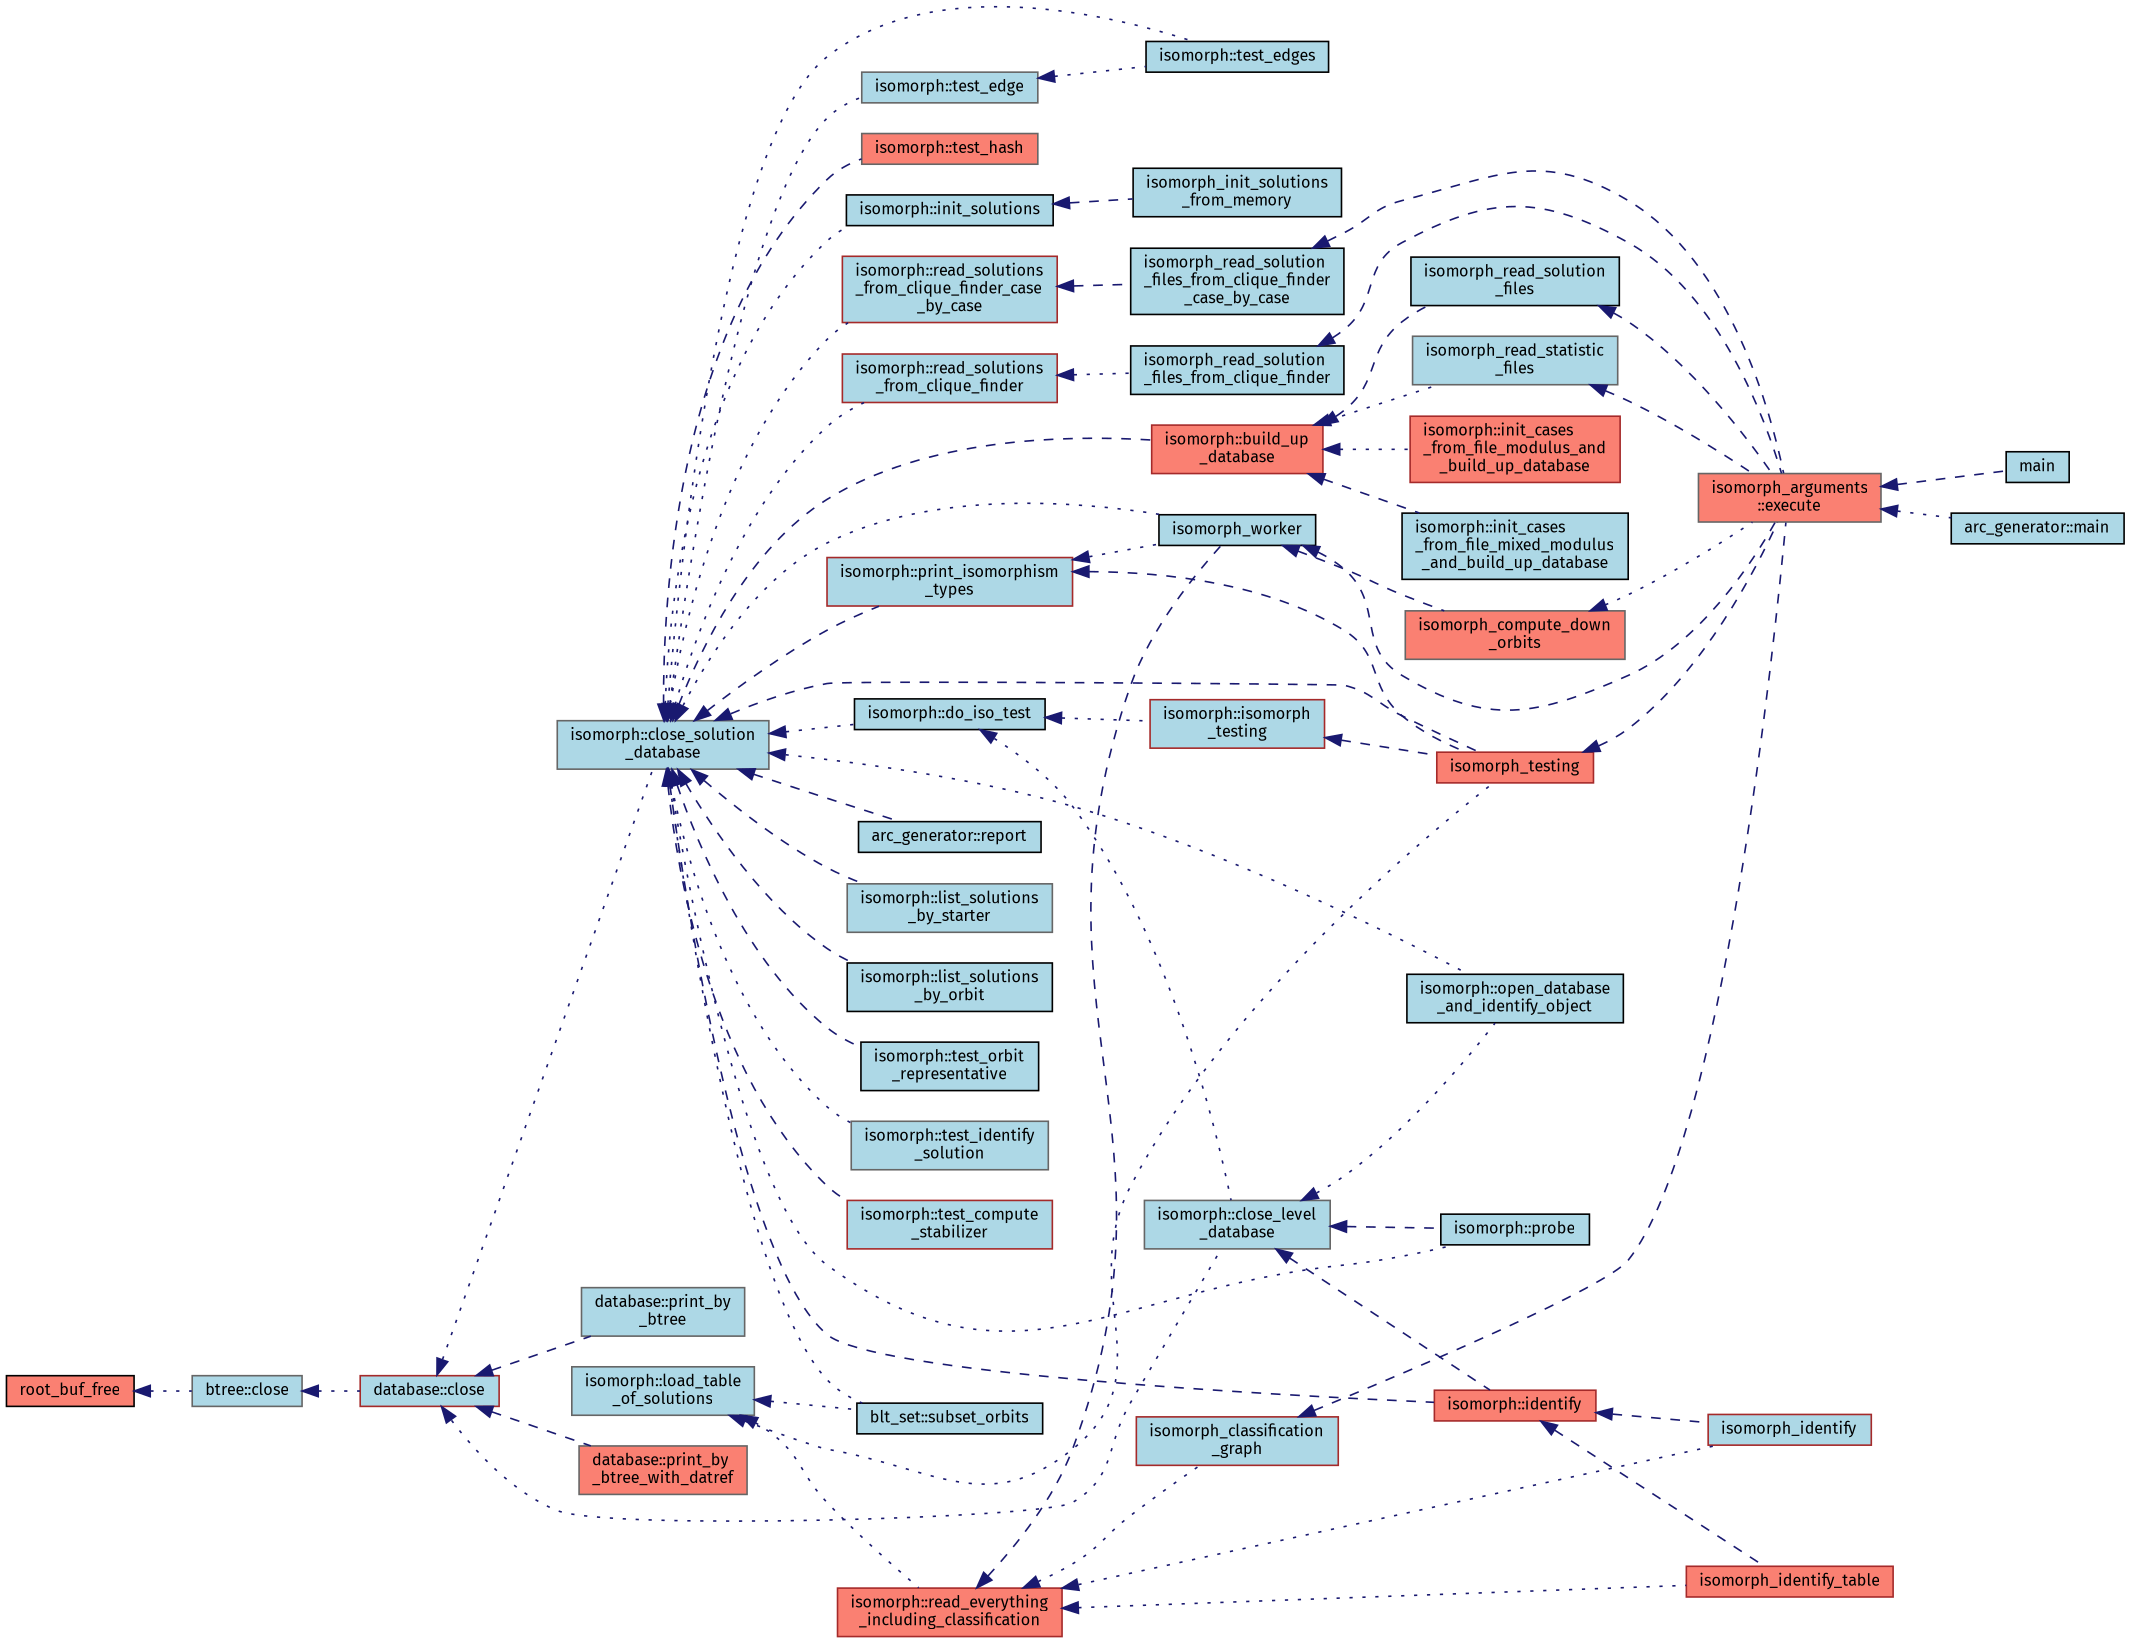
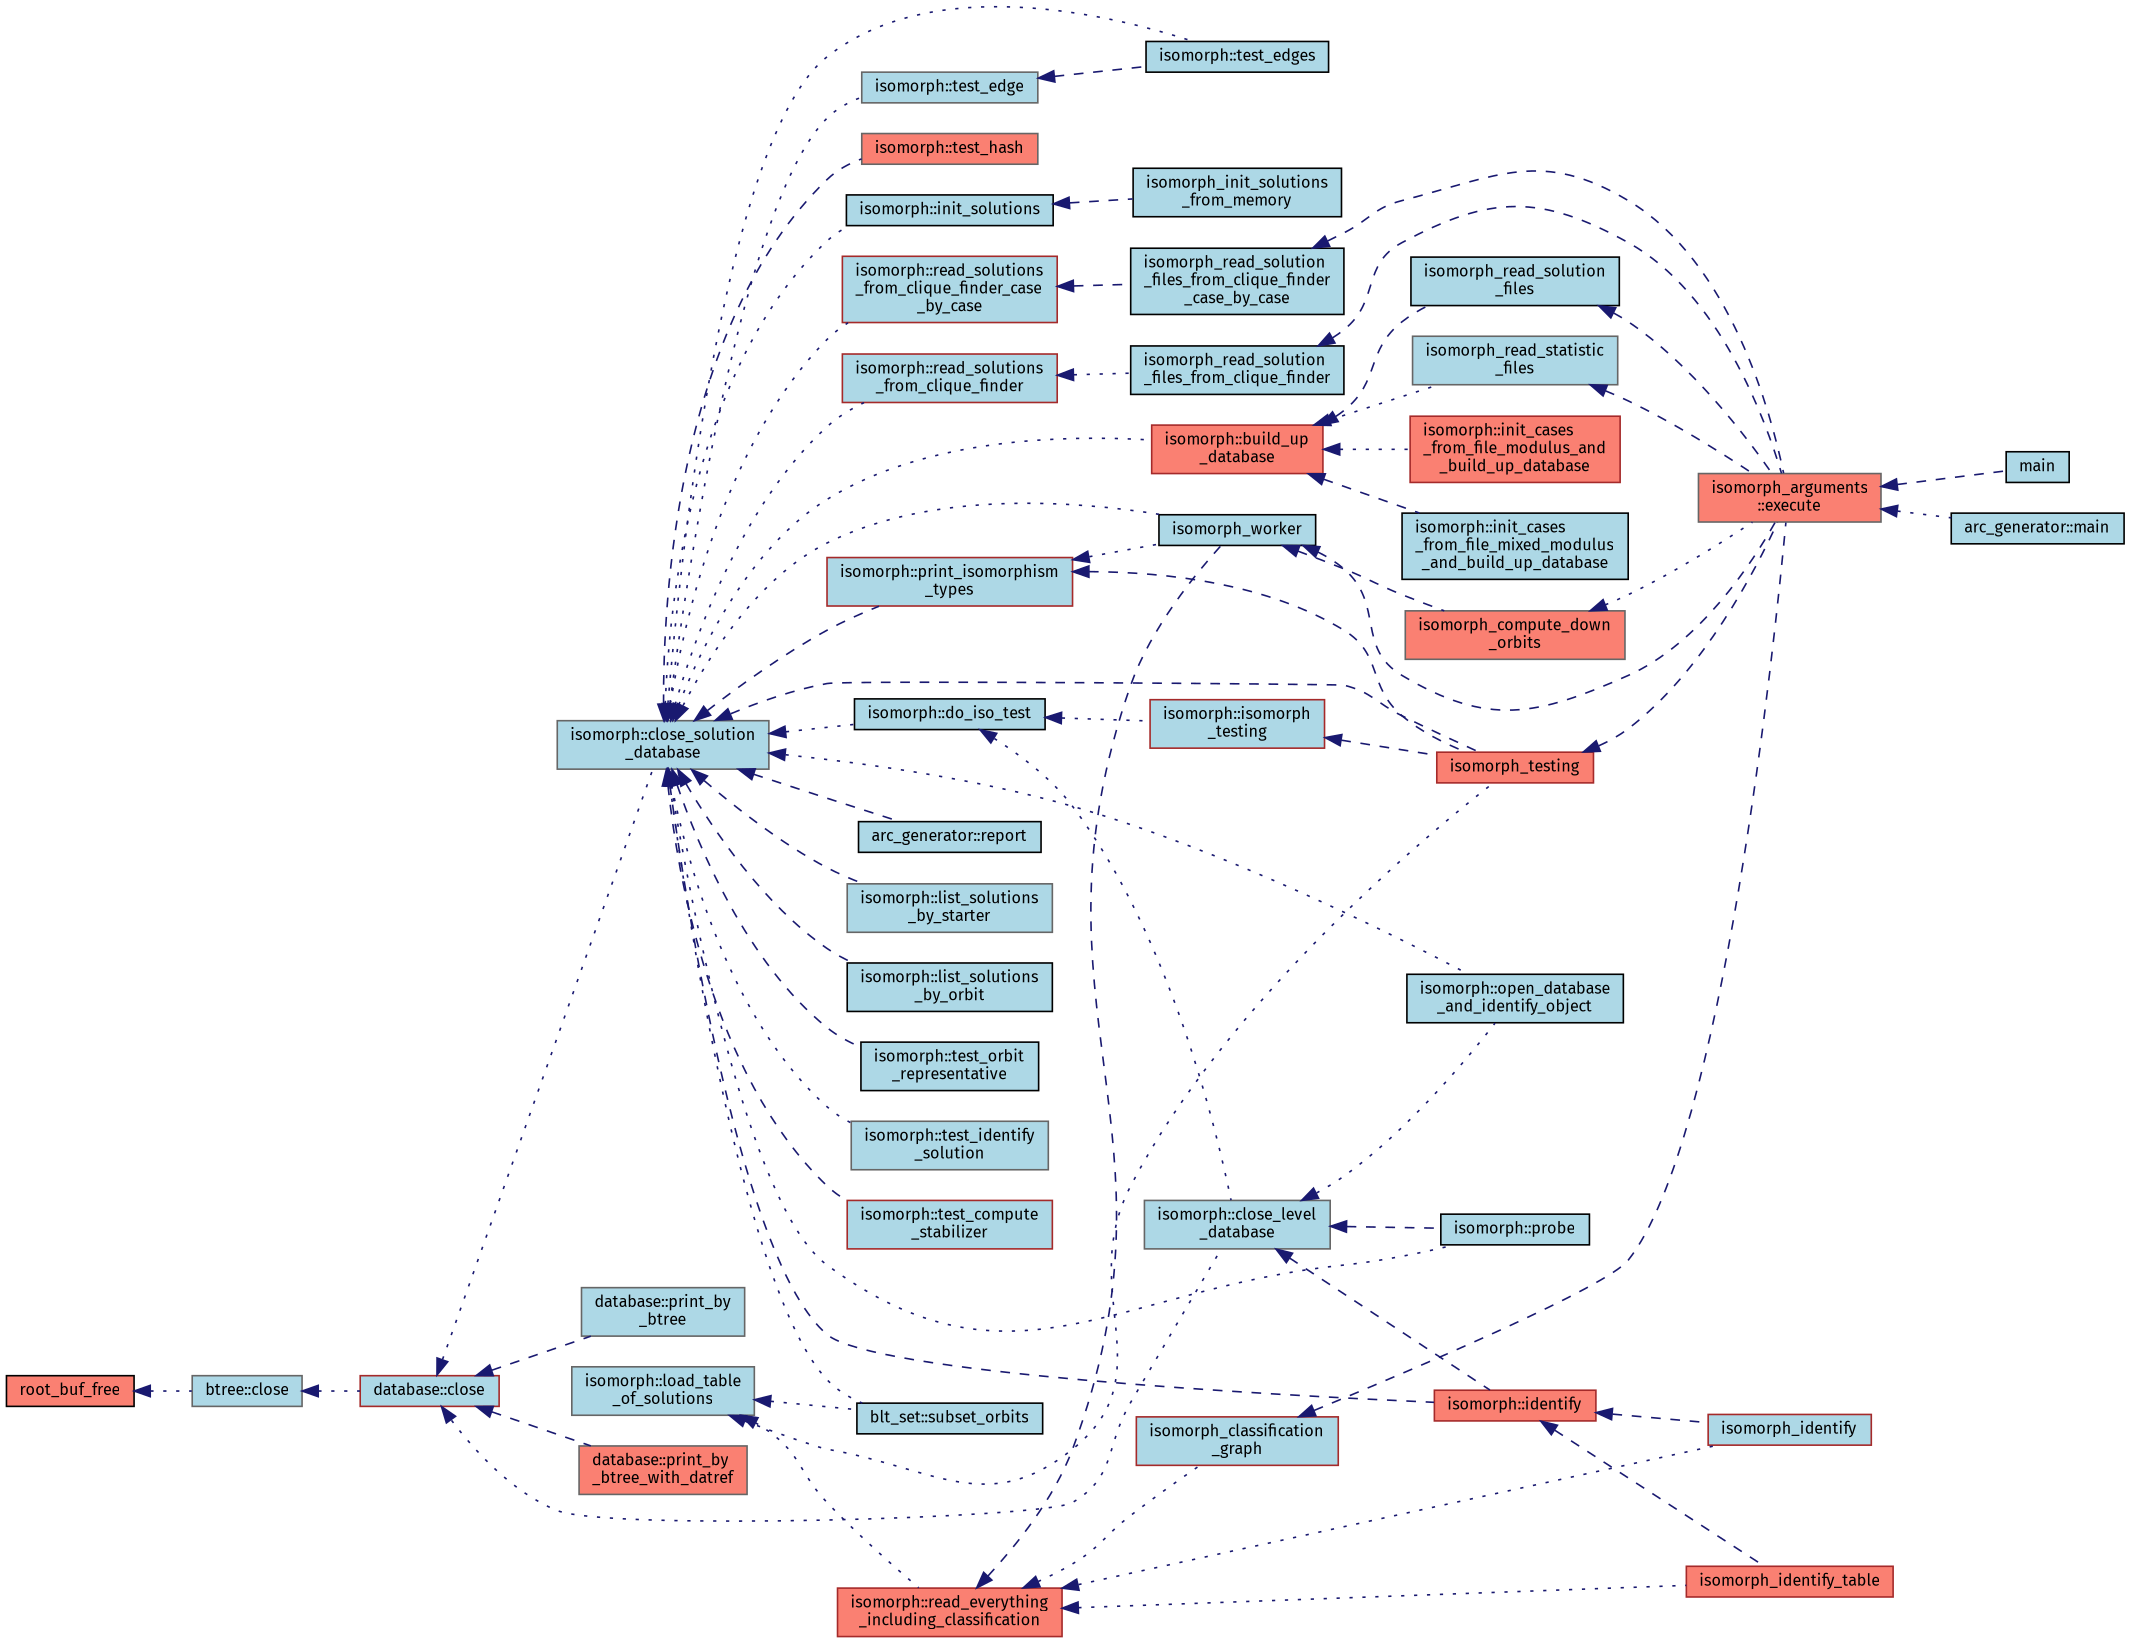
edge "isomorph::test_edges" -> "isomorph::test_edge": style dotted -> dashed
edge "isomorph::build_up _database" -> "isomorph::close_solution _database": style dashed -> dotted
